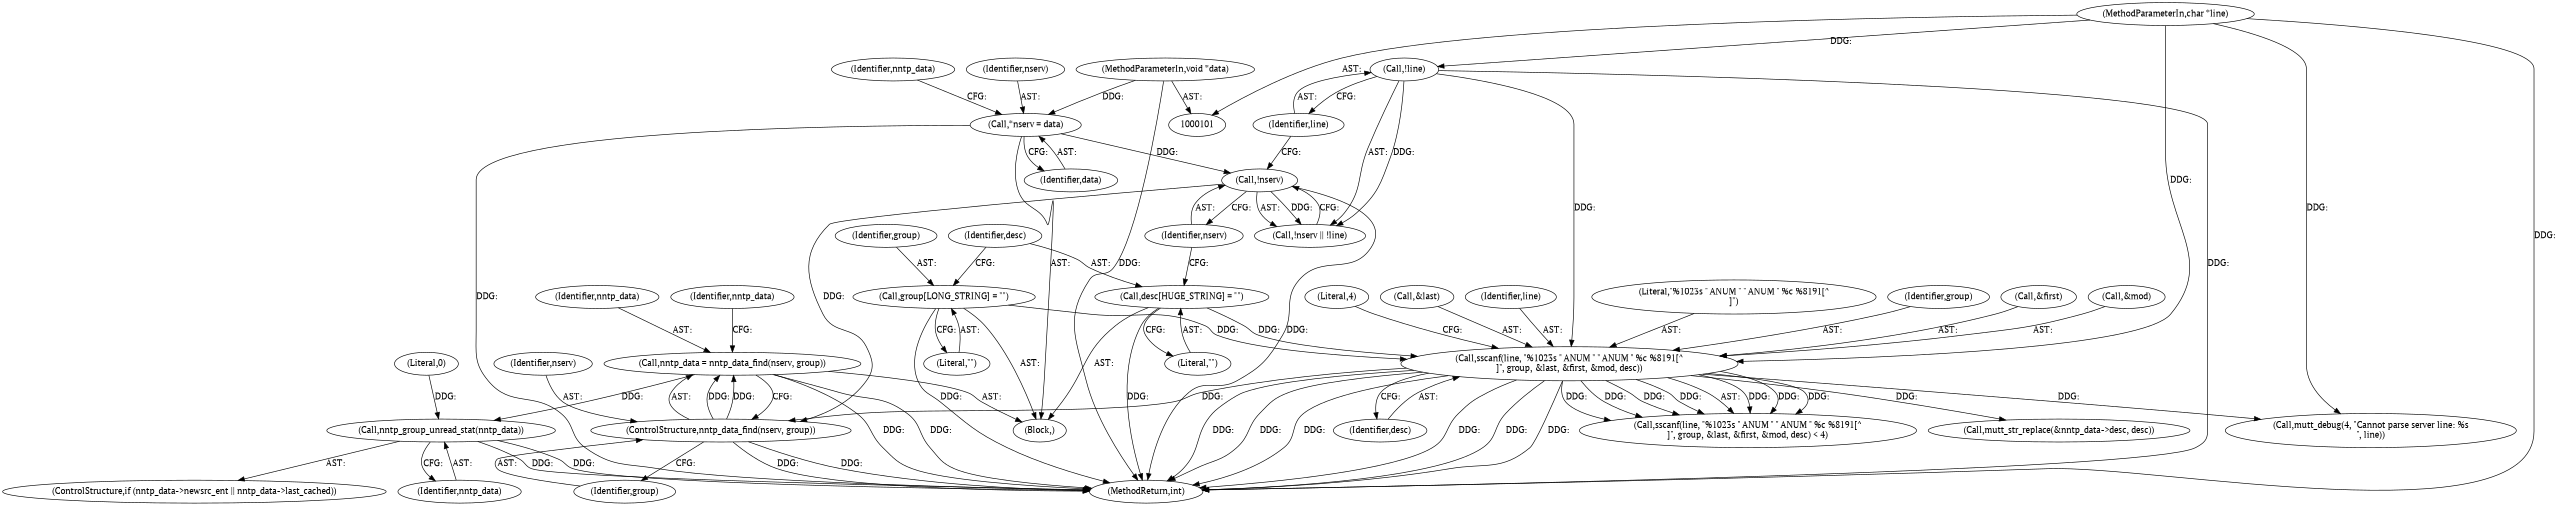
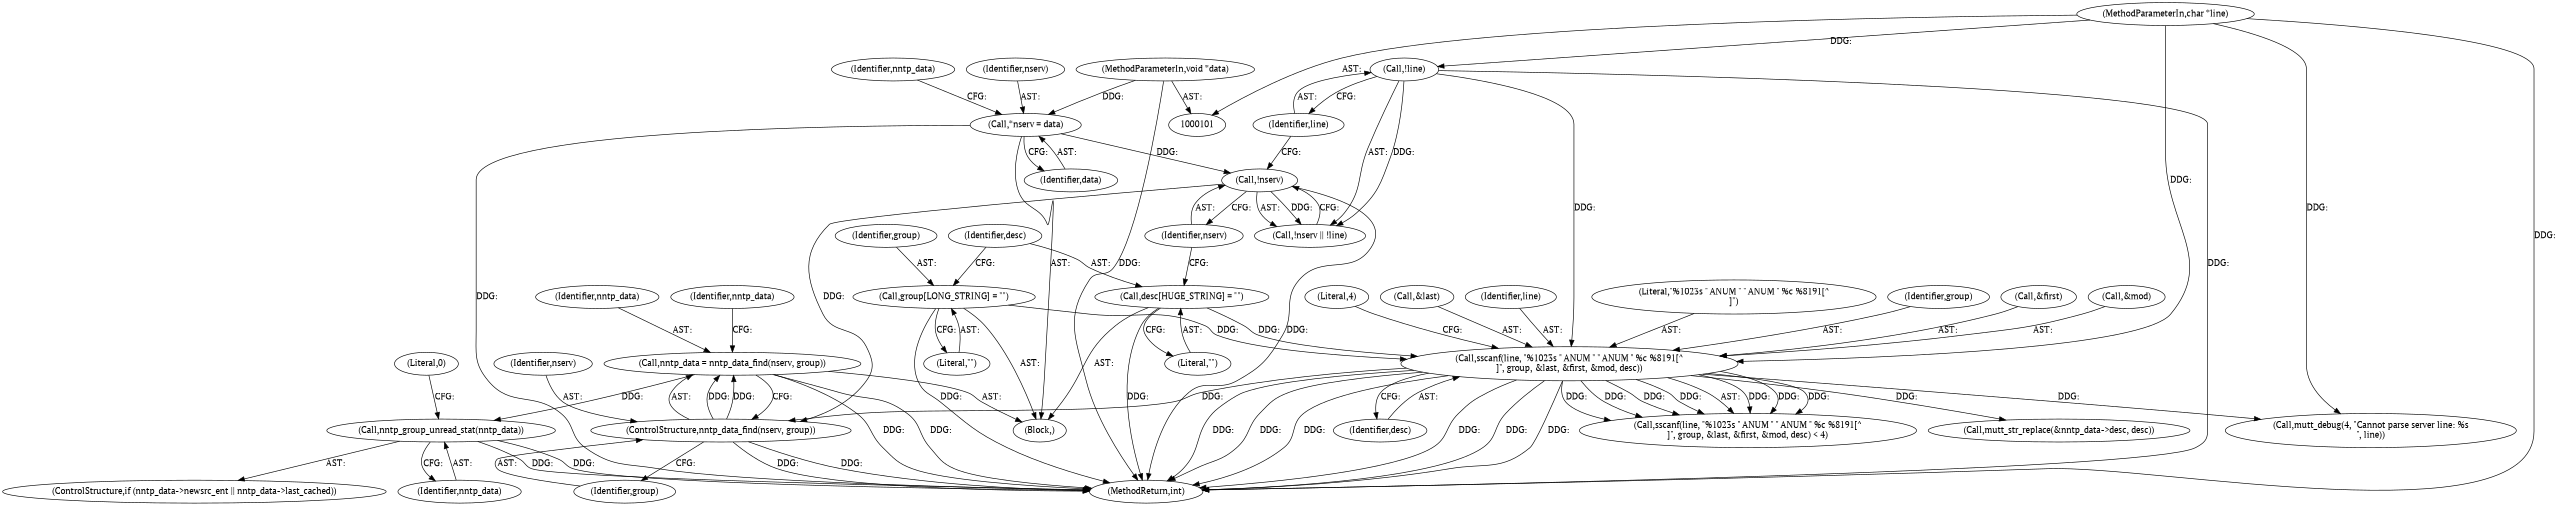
edge "(Literal,0)" -> "(Call,nntp_group_unread_stat(nntp_data))": label "DDG: " -> "CFG: "
